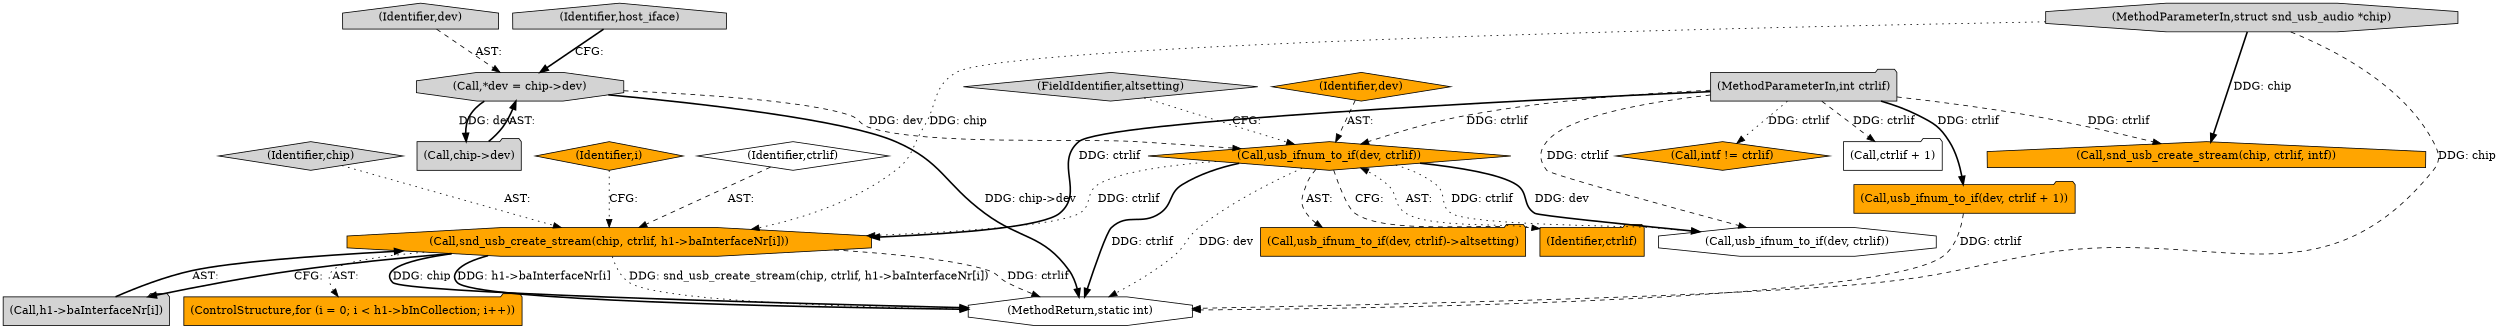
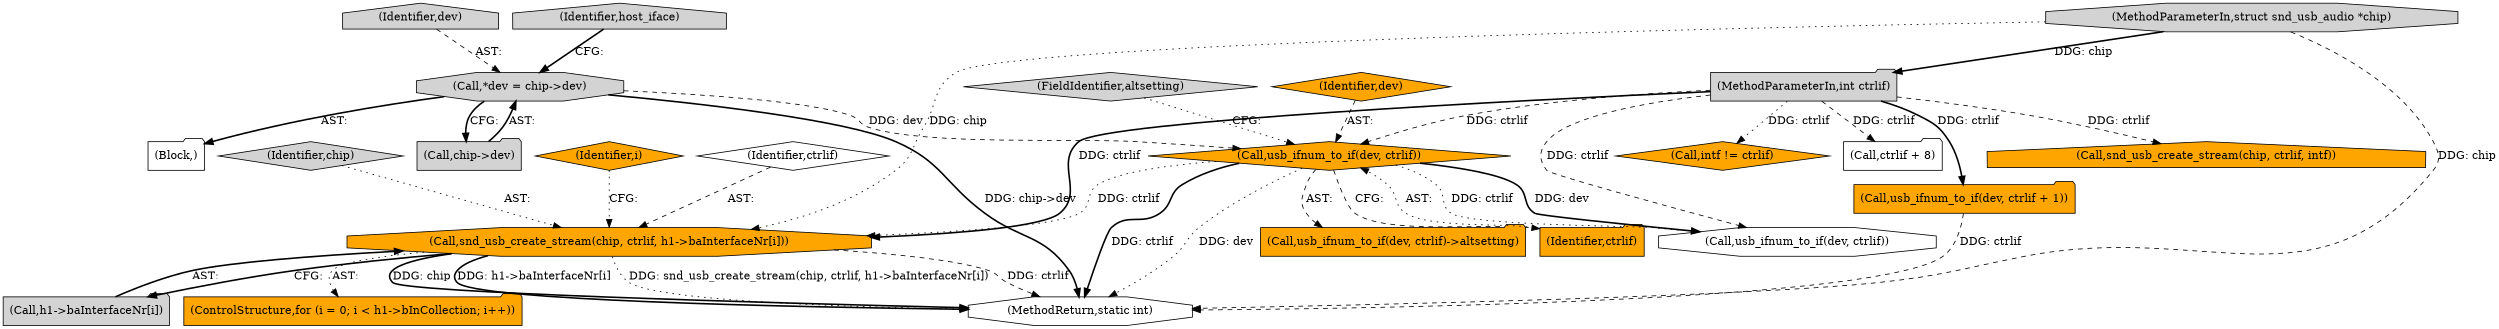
edge "(MethodParameterIn,struct snd_usb_audio *chip)" -> "(Call,snd_usb_create_stream(chip, ctrlif, intf))": now "(MethodParameterIn,struct snd_usb_audio *chip)" -> "(MethodParameterIn,int ctrlif)"
edge "(Call,*dev = chip->dev)" -> "(Call,chip->dev)": label "DDG: dev" -> "CFG: "
node "(Block,)": added
node "(Call,ctrlif + 1)": label "(Call,ctrlif + 1)" -> "(Call,ctrlif + 8)"
